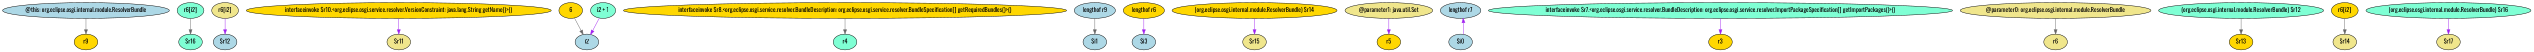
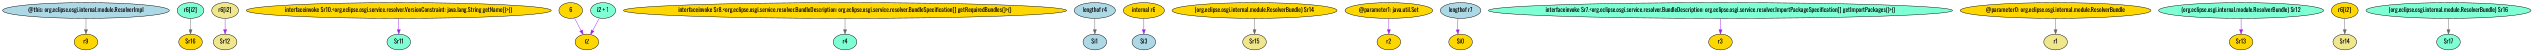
node "@this: org.eclipse.osgi.internal.module.ResolverBundle": label "@this: org.eclipse.osgi.internal.module.ResolverBundle" -> "@this: org.eclipse.osgi.internal.module.ResolverImpl"
node "lengthof r9": label "lengthof r9" -> "lengthof r4"
node "lengthof r6": label "lengthof r6" -> "internal r6"
node "@parameter1: java.util.Set": fillcolor khaki -> gold
node "@parameter0: org.eclipse.osgi.internal.module.ResolverBundle": fillcolor khaki -> gold
edge "6" -> "i2": color gray40 -> purple
edge "(org.eclipse.osgi.internal.module.ResolverBundle) $r14" -> "$r15": color purple -> gray40
edge "(org.eclipse.osgi.internal.module.ResolverBundle) $r12" -> "$r13": color gray40 -> purple
edge "(org.eclipse.osgi.internal.module.ResolverBundle) $r16" -> "$r17": color purple -> gray40
edge "$i0" -> "lengthof r7": reversed
node "$r16": fillcolor aquamarine -> gold
node "$r12": fillcolor lightblue -> khaki
node "$r11": fillcolor khaki -> aquamarine
node "i2": fillcolor lightblue -> gold
node "r5": label "r5" -> "r2"
node "$i0": fillcolor lightblue -> gold
node "r6": label "r6" -> "r1"
node "$r17": fillcolor khaki -> aquamarine
